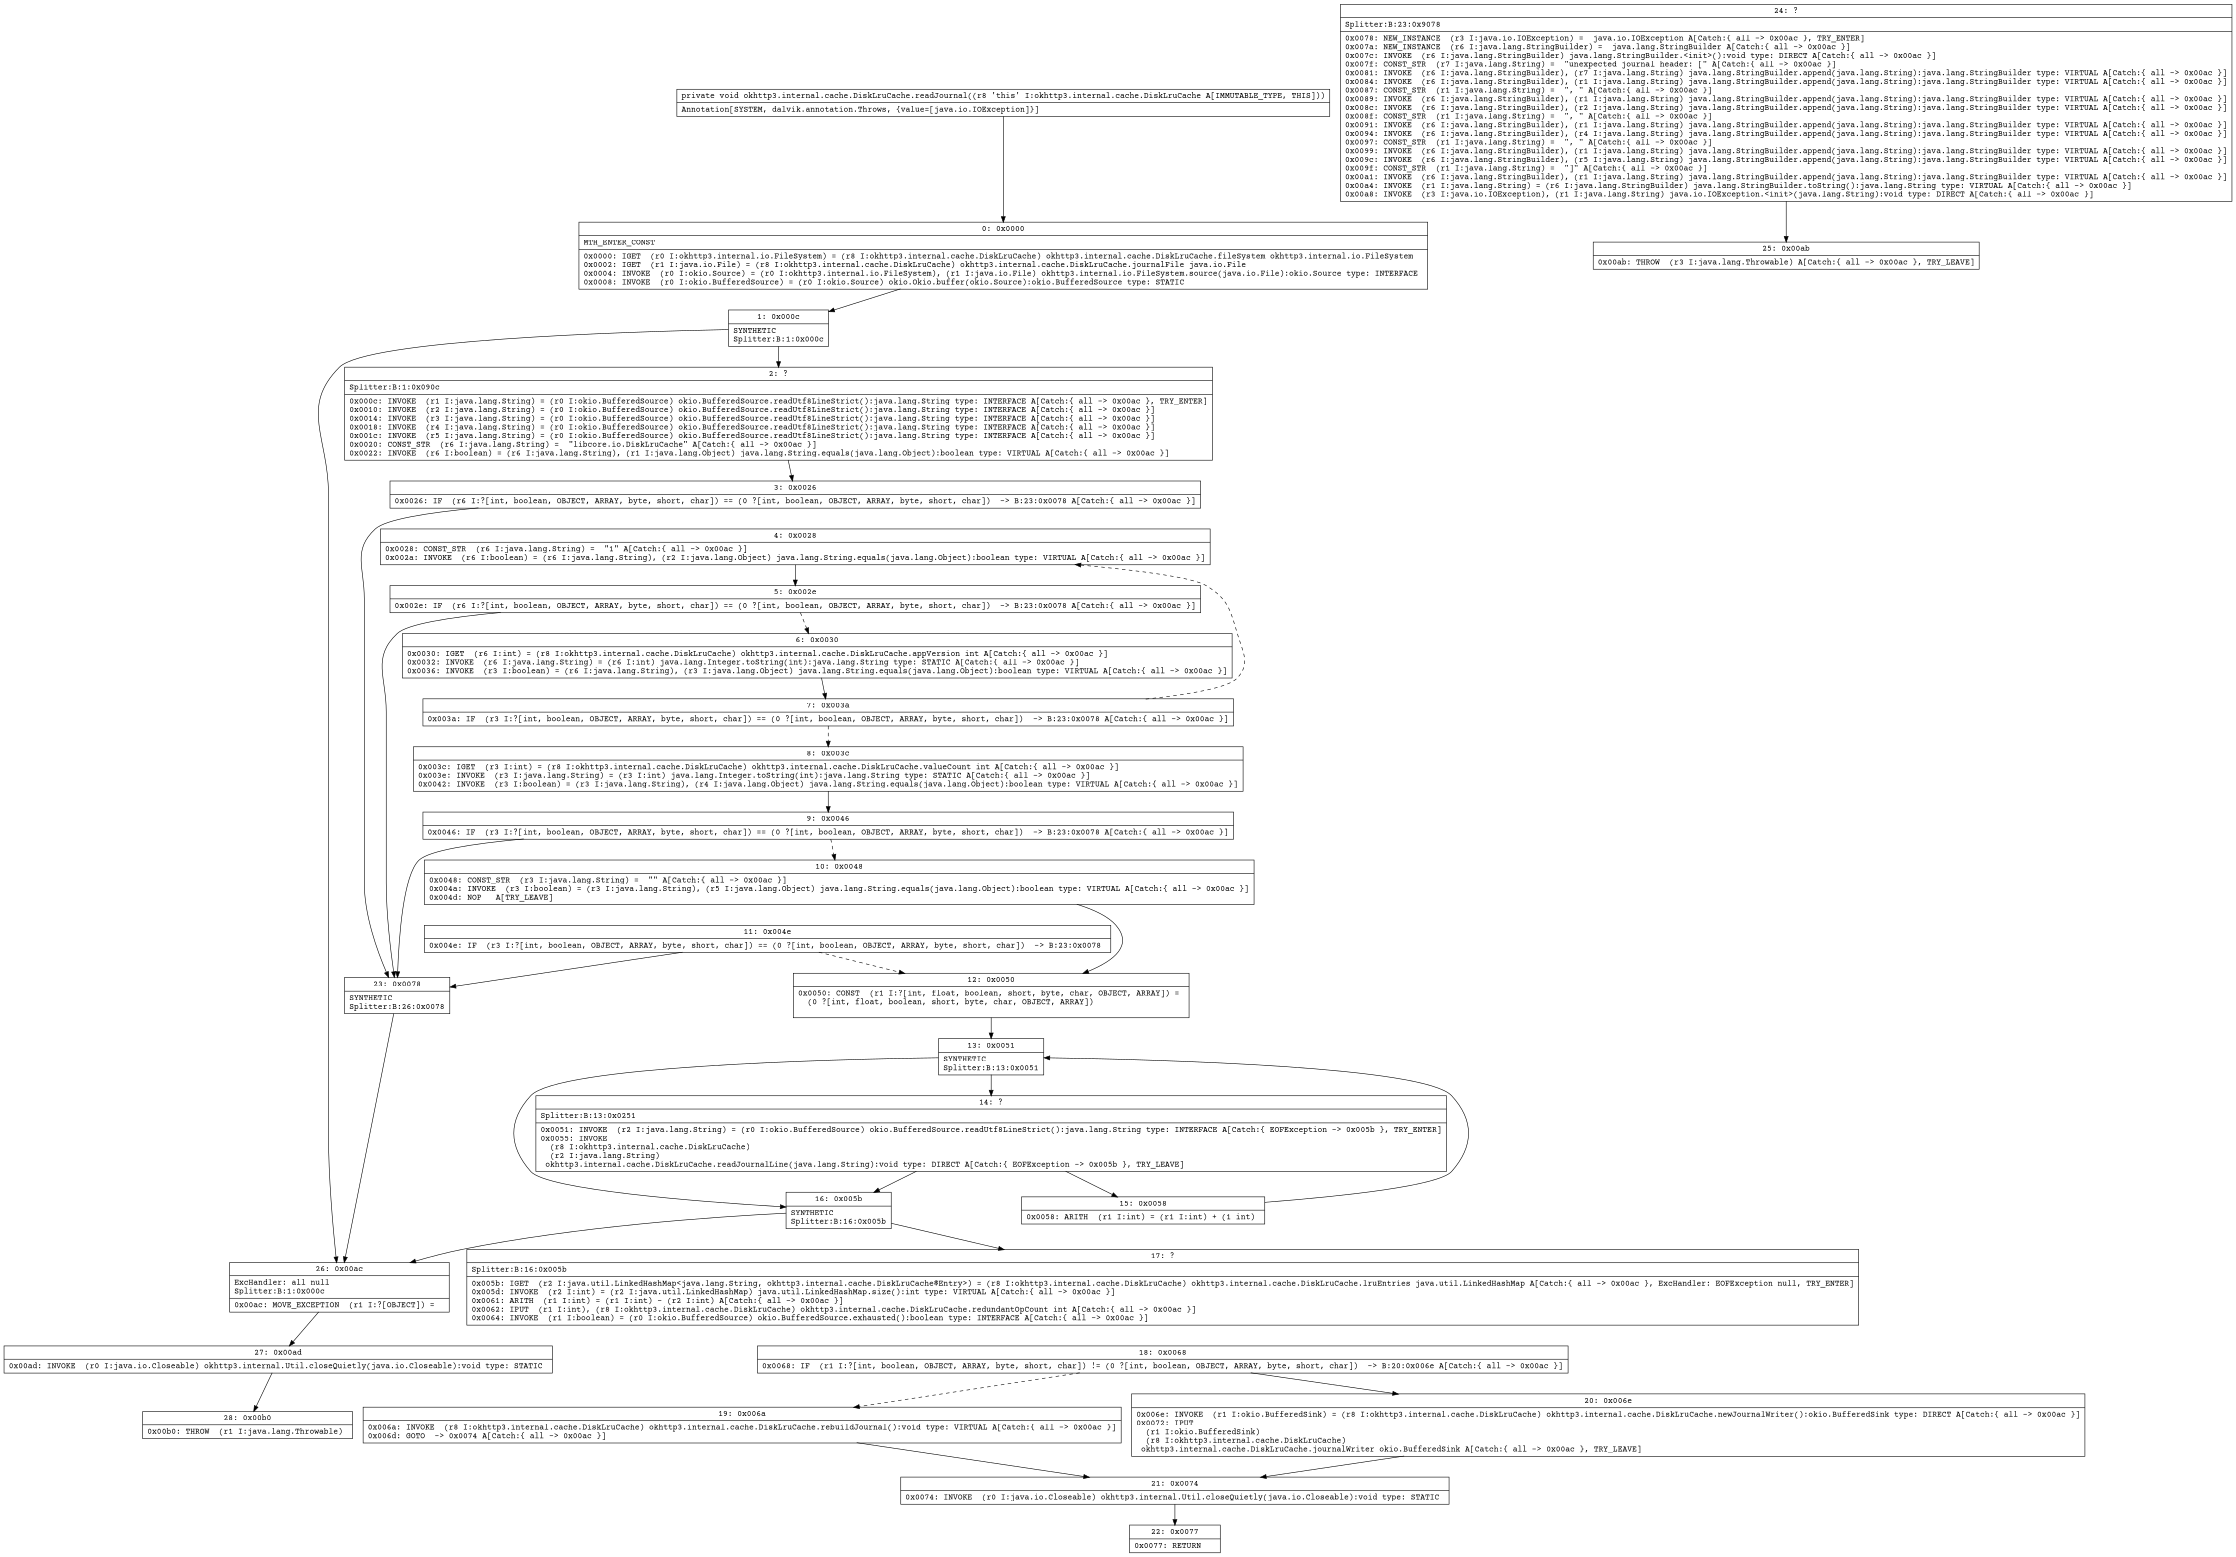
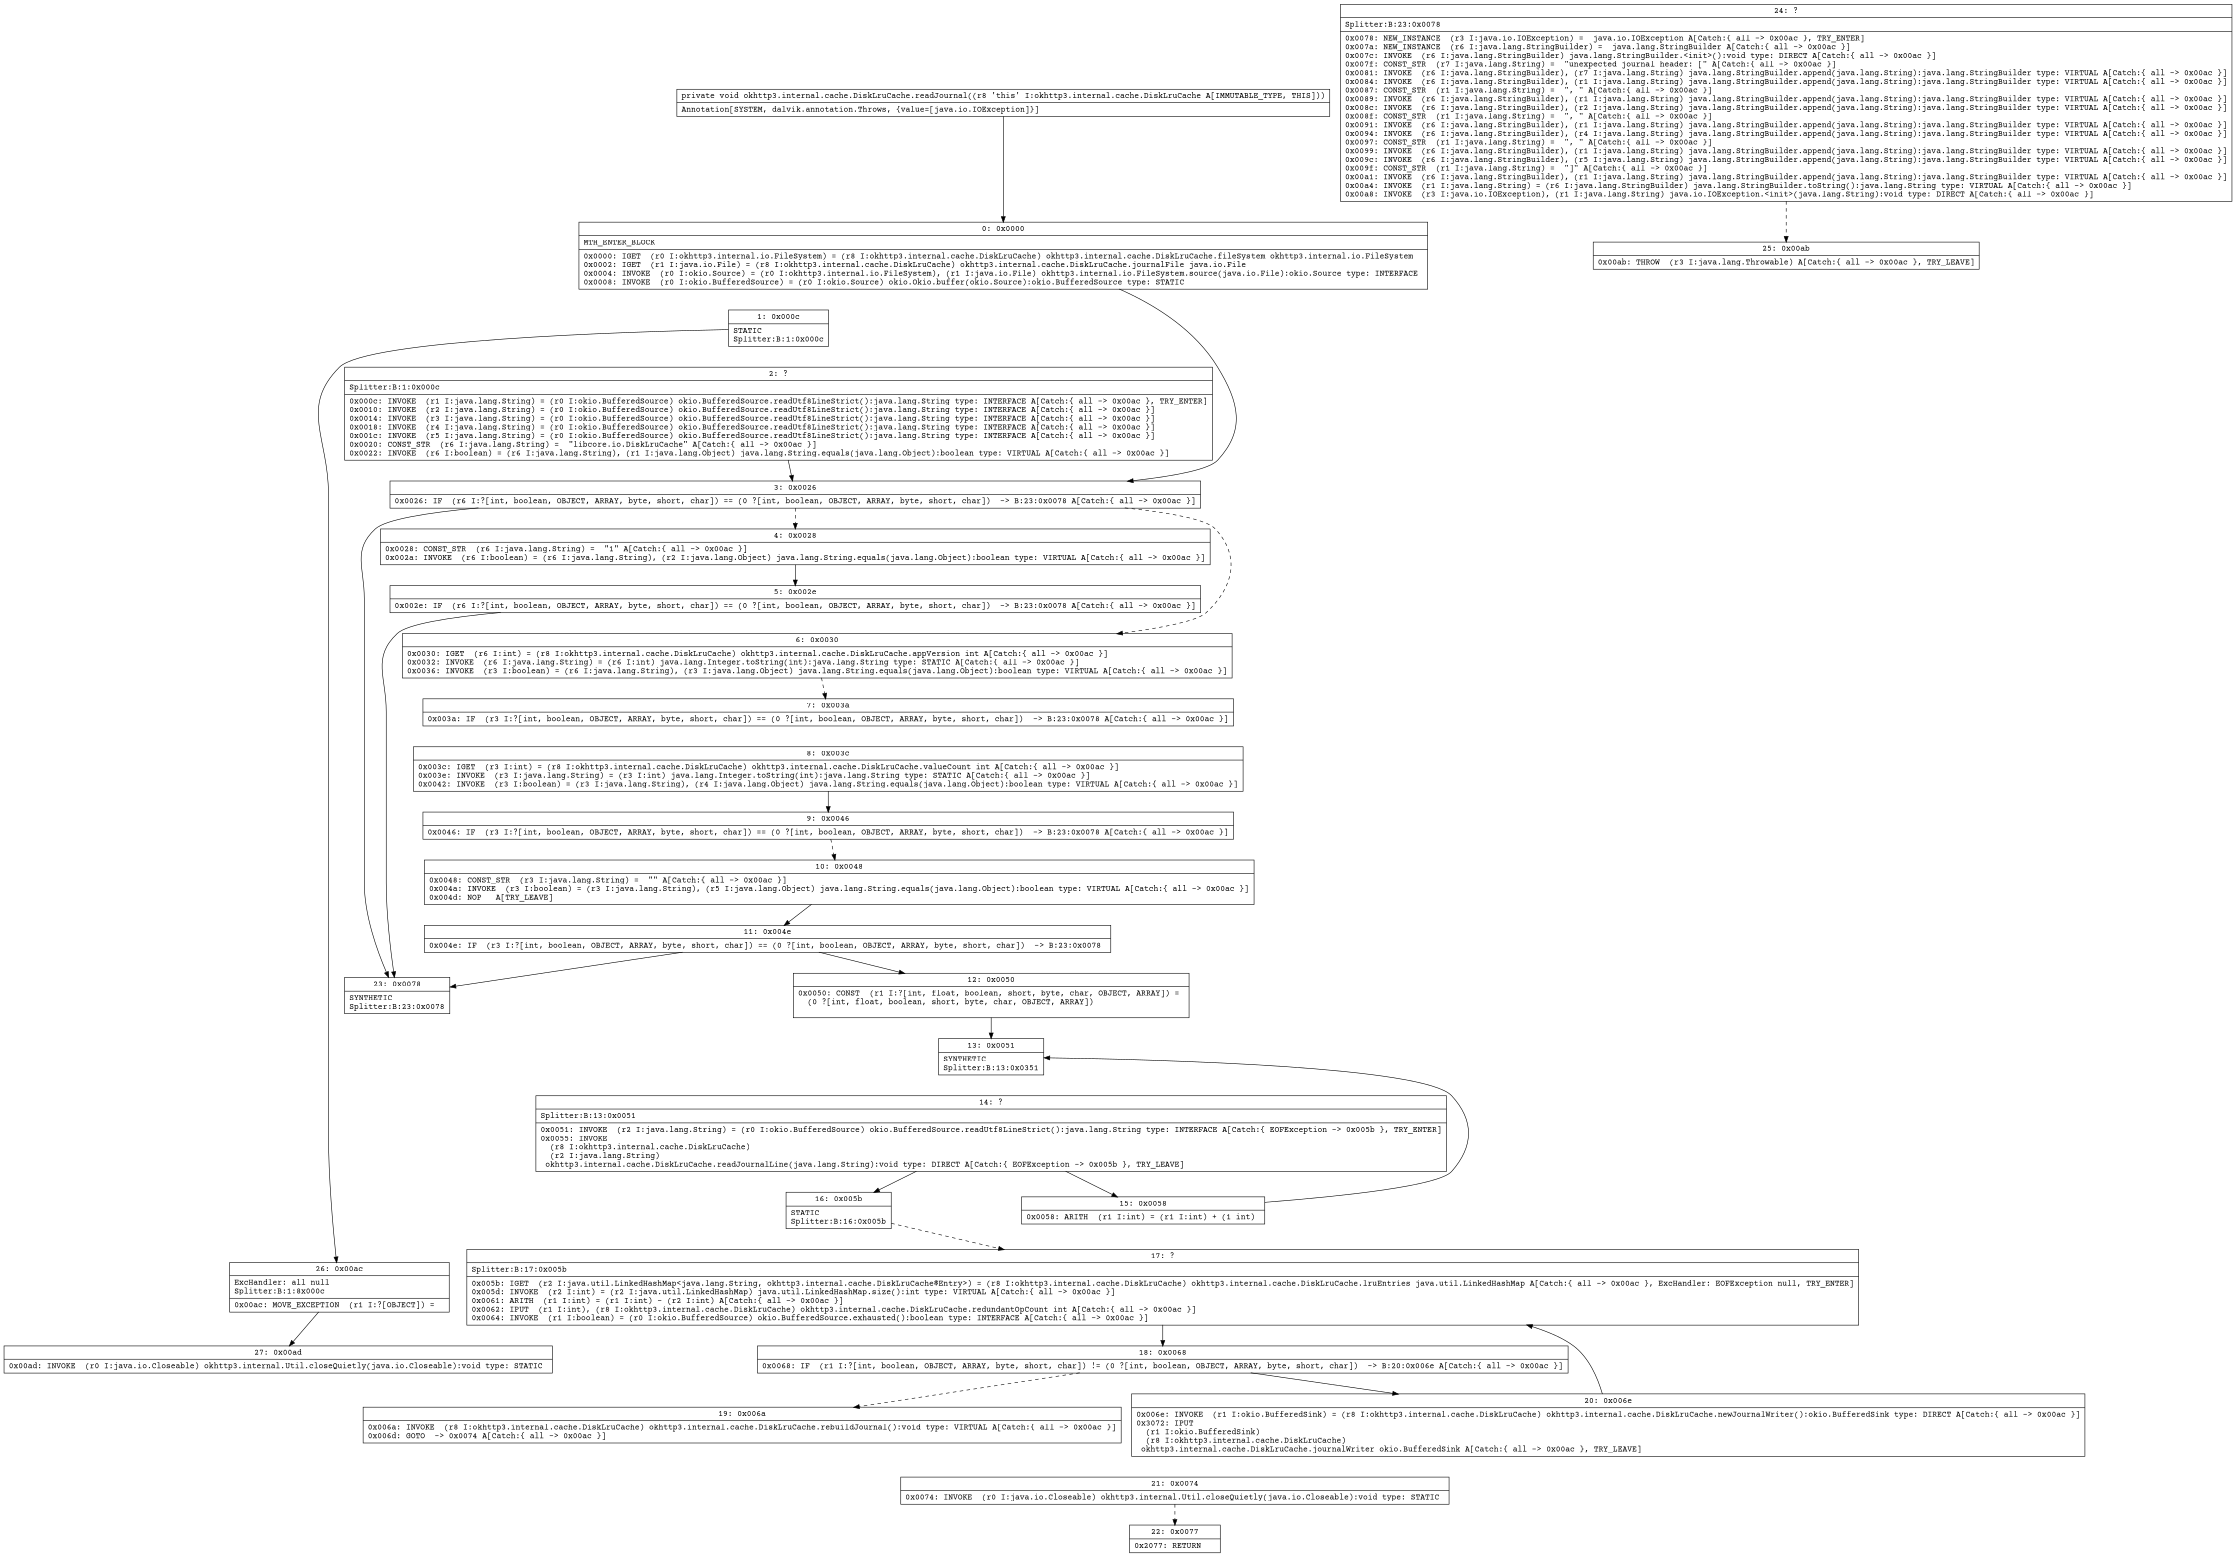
node "24: ?": text "Splitter:B:23:0x9078" -> "Splitter:B:23:0x0078"
edge "24: ?" -> "25: 0x00ab": style solid -> dashed
node "0: 0x0000": text "MTH_ENTER_CONST" -> "MTH_ENTER_BLOCK"
edge "0: 0x0000" -> "1: 0x000c": now "0: 0x0000" -> "3: 0x0026"
node "1: 0x000c": text "SYNTHETIC" -> "STATIC"
edge "1: 0x000c" -> "2: ?": removed
node "2: ?": text "Splitter:B:1:0x090c" -> "Splitter:B:1:0x000c"
edge "7: 0x003a" -> "4: 0x0028": now "3: 0x0026" -> "4: 0x0028"
edge "5: 0x002e" -> "6: 0x0030": now "3: 0x0026" -> "6: 0x0030"
edge "6: 0x0030" -> "7: 0x003a": style solid -> dashed
edge "7: 0x003a" -> "8: 0x003c": removed
edge "9: 0x0046" -> "23: 0x0078": removed
edge "10: 0x0048" -> "12: 0x0050": now "10: 0x0048" -> "11: 0x004e"
edge "11: 0x004e" -> "12: 0x0050": style dashed -> solid
node "23: 0x0078": text "Splitter:B:26:0x0078" -> "Splitter:B:23:0x0078"
node "13: 0x0051": text "Splitter:B:13:0x0051" -> "Splitter:B:13:0x0351"
edge "13: 0x0051" -> "14: ?": removed
edge "13: 0x0051" -> "16: 0x005b": removed
node "14: ?": text "Splitter:B:13:0x0251" -> "Splitter:B:13:0x0051"
edge "23: 0x0078" -> "26: 0x00ac": removed
node "16: 0x005b": text "SYNTHETIC" -> "STATIC"
edge "16: 0x005b" -> "26: 0x00ac": removed
edge "16: 0x005b" -> "17: ?": style solid -> dashed
node "17: ?": text "Splitter:B:16:0x005b" -> "Splitter:B:17:0x005b"
node "26: 0x00ac": text "Splitter:B:1:0x000c" -> "Splitter:B:1:8x000c"
edge "17: ?" -> "18: 0x0068": added
node "20: 0x006e": text "0x0072: IPUT" -> "0x3072: IPUT"
node "28: 0x00b0": removed
edge "19: 0x006a" -> "21: 0x0074": removed
edge "20: 0x006e" -> "21: 0x0074": now "20: 0x006e" -> "17: ?"
edge "21: 0x0074" -> "22: 0x0077": style solid -> dashed
node "22: 0x0077": text "0x0077: RETURN" -> "0x2077: RETURN"
